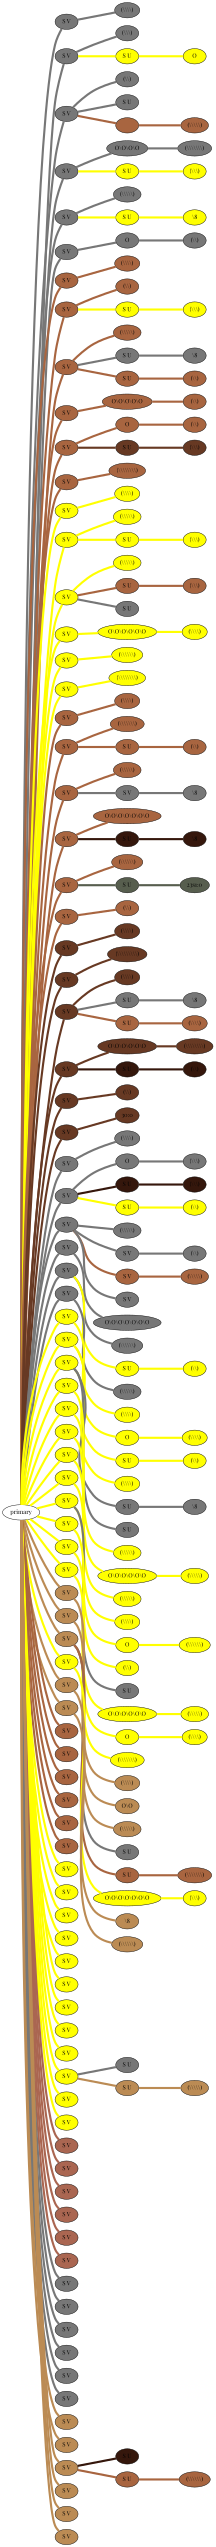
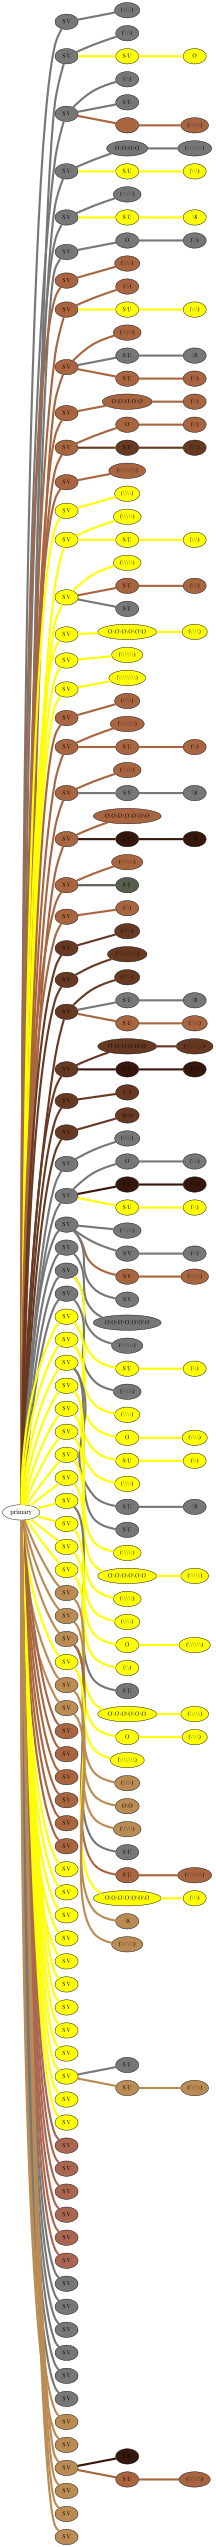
node "23s1:0": removed
